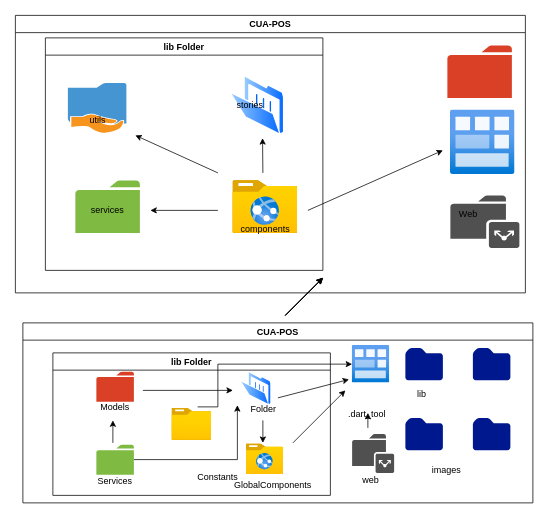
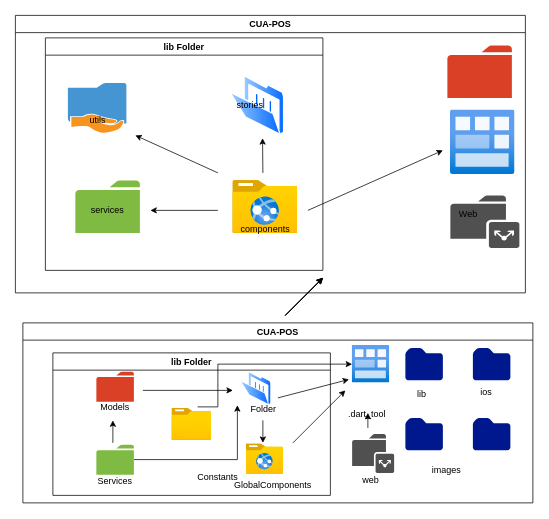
node "ios": added
